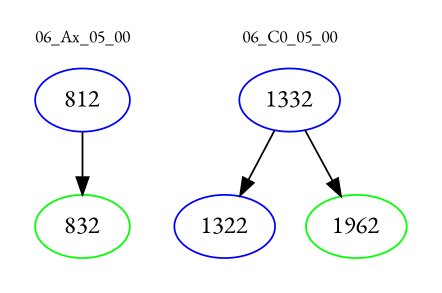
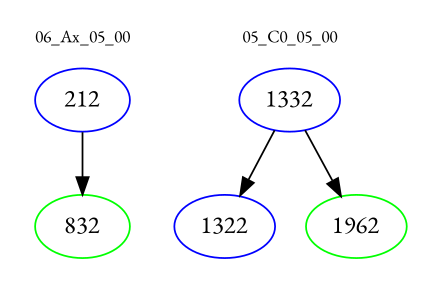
cluster "06_C0_05_00": label "06_C0_05_00" -> "05_C0_05_00"
node "812": label "812" -> "212"
